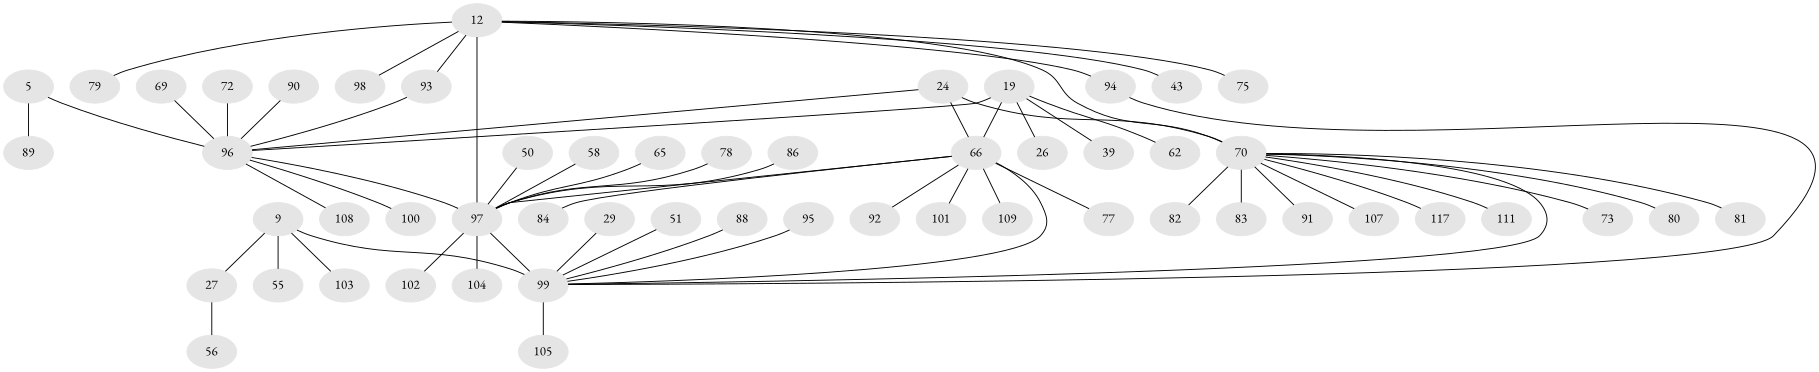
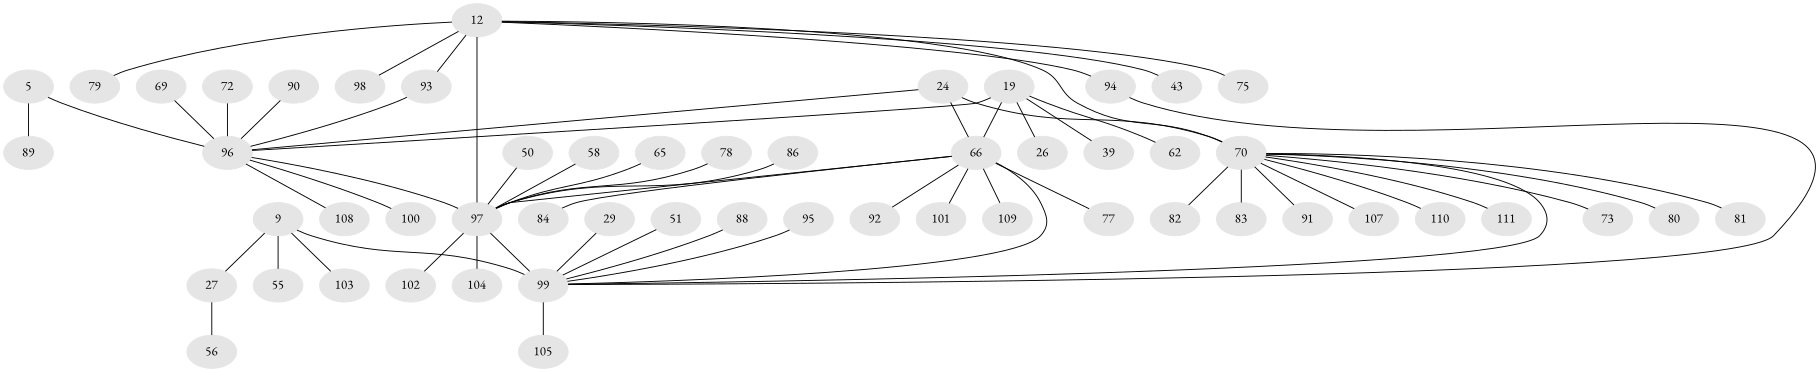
node "117": label "117" -> "110"
